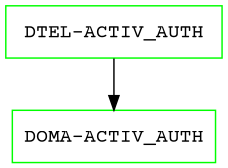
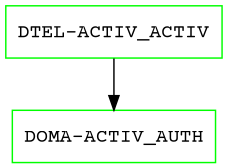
node "DTEL-ACTIV_AUTH": label "DTEL-ACTIV_AUTH" -> "DTEL-ACTIV_ACTIV"
